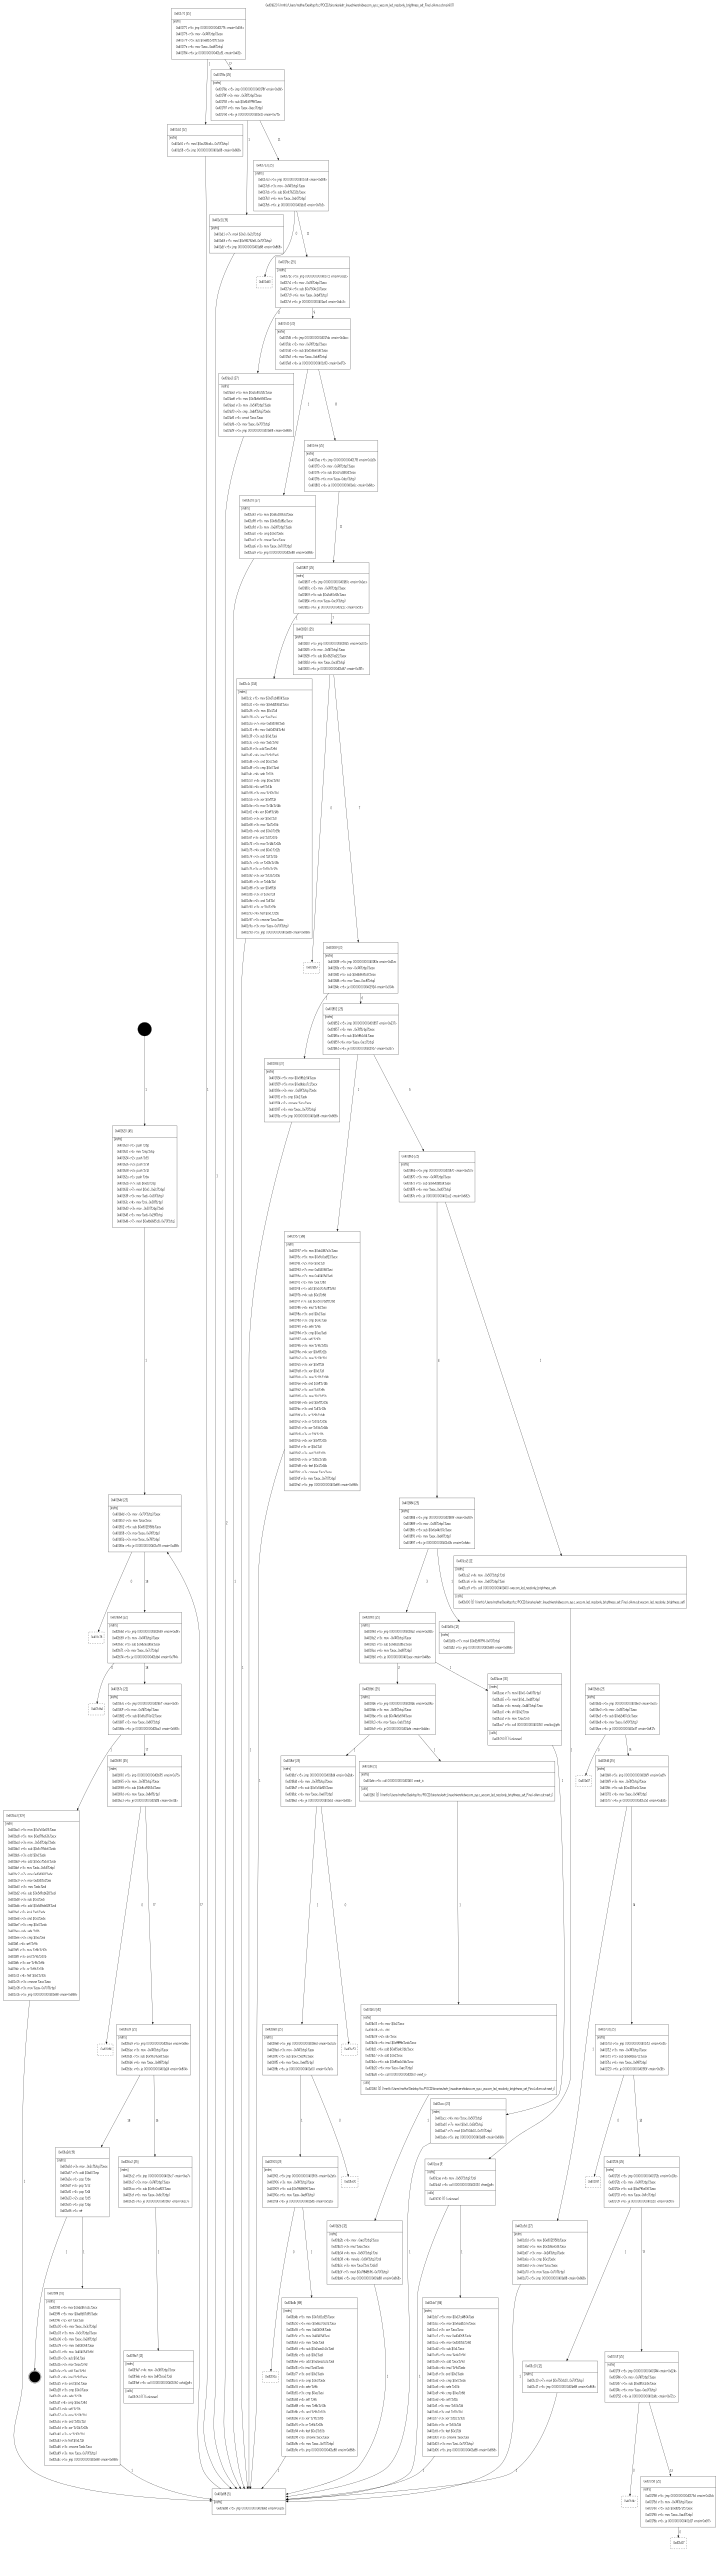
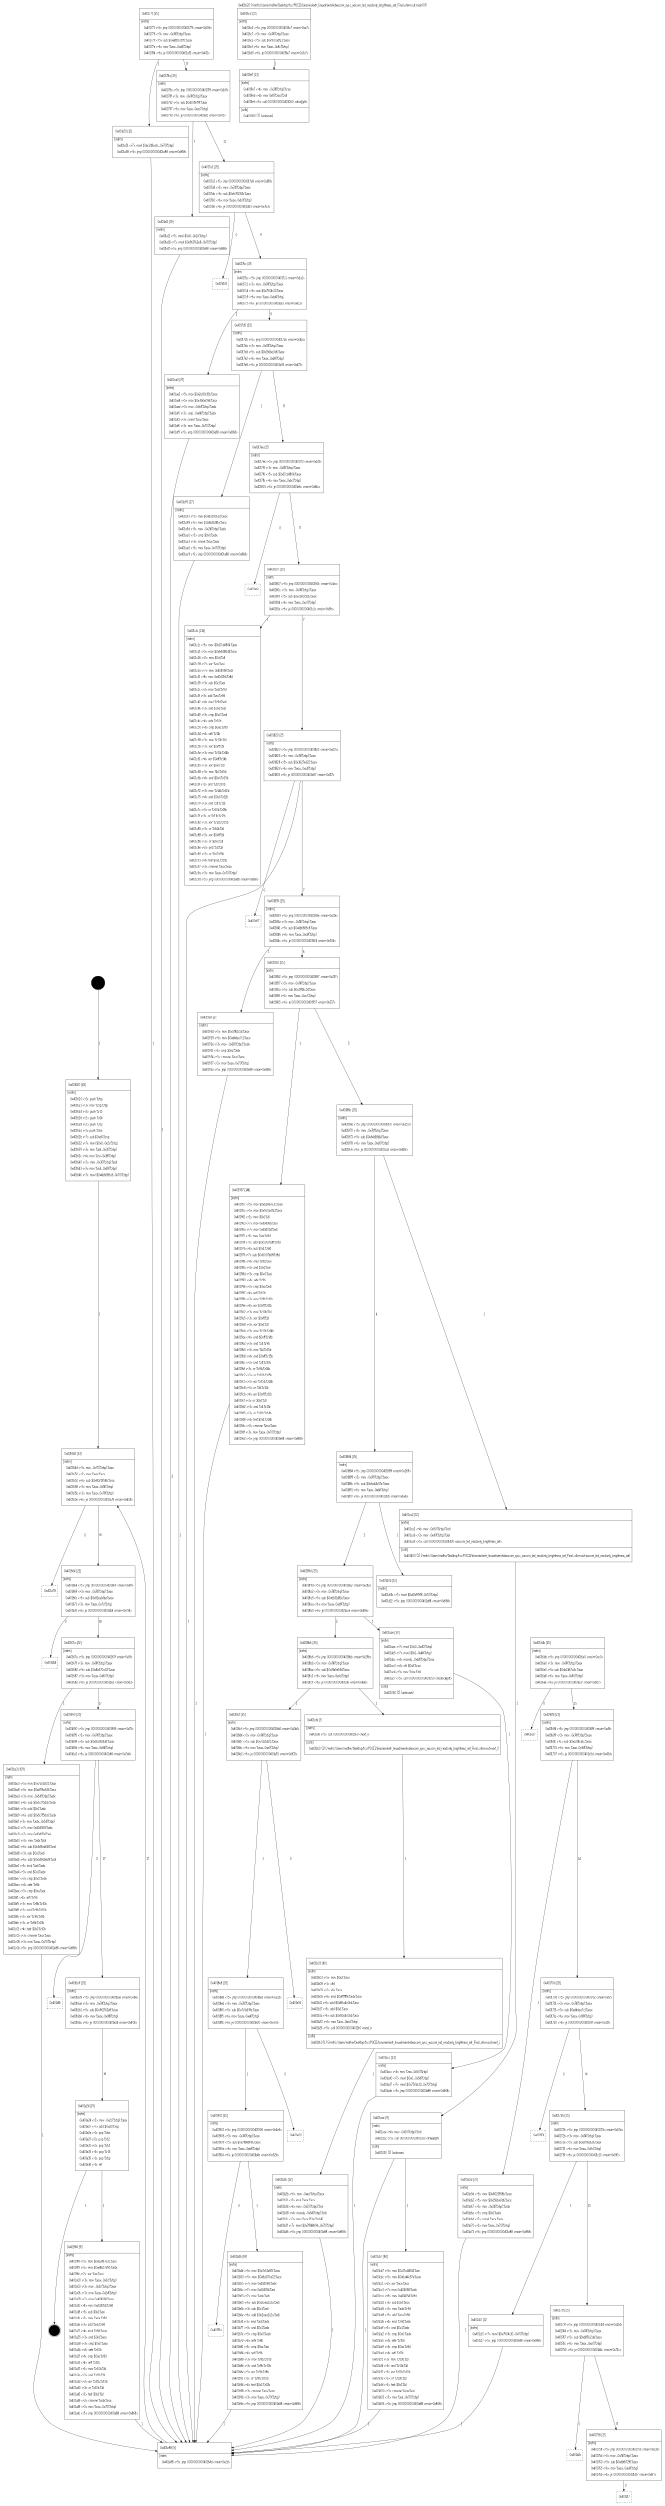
node "0x401e6c": added
edge "0x401c1c [134]" -> "0x401e88 [5]": now "0x401820 [25]" -> "0x401e88 [5]"
edge "0x4016a9 [25]" -> "0x4016c2 [25]": removed, label "16"
